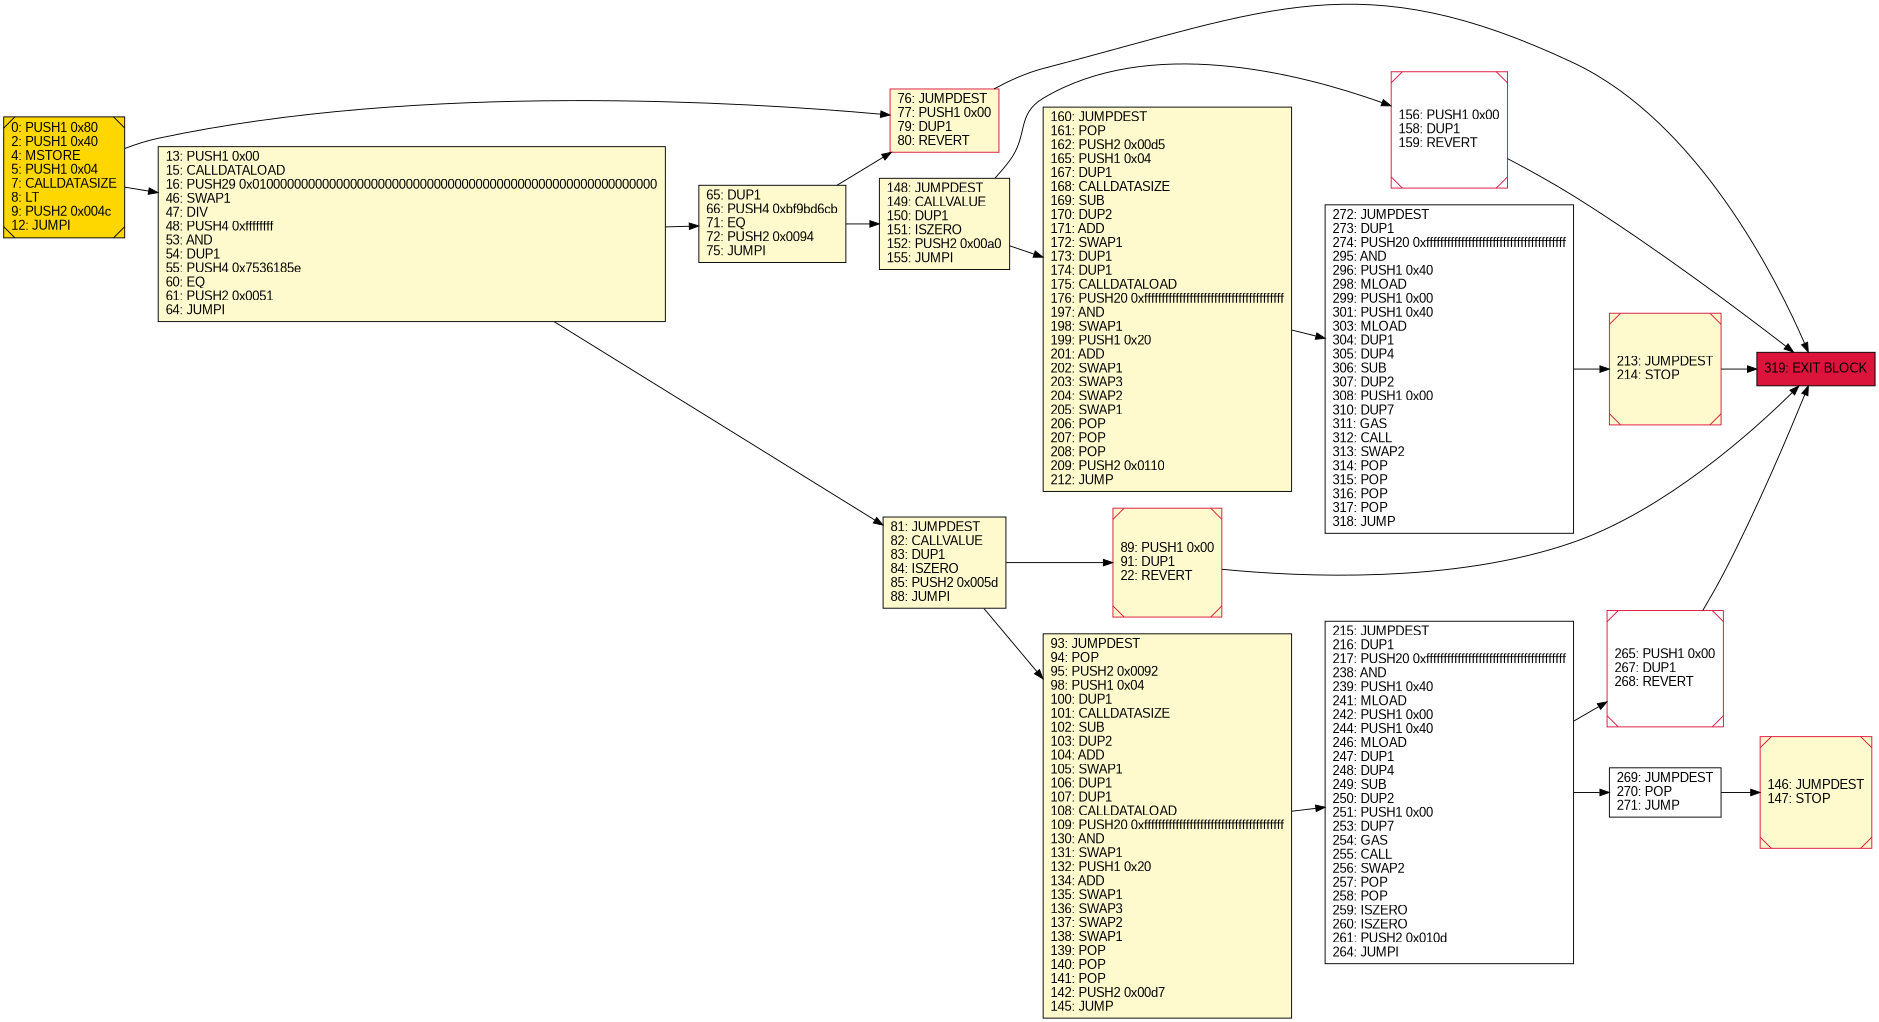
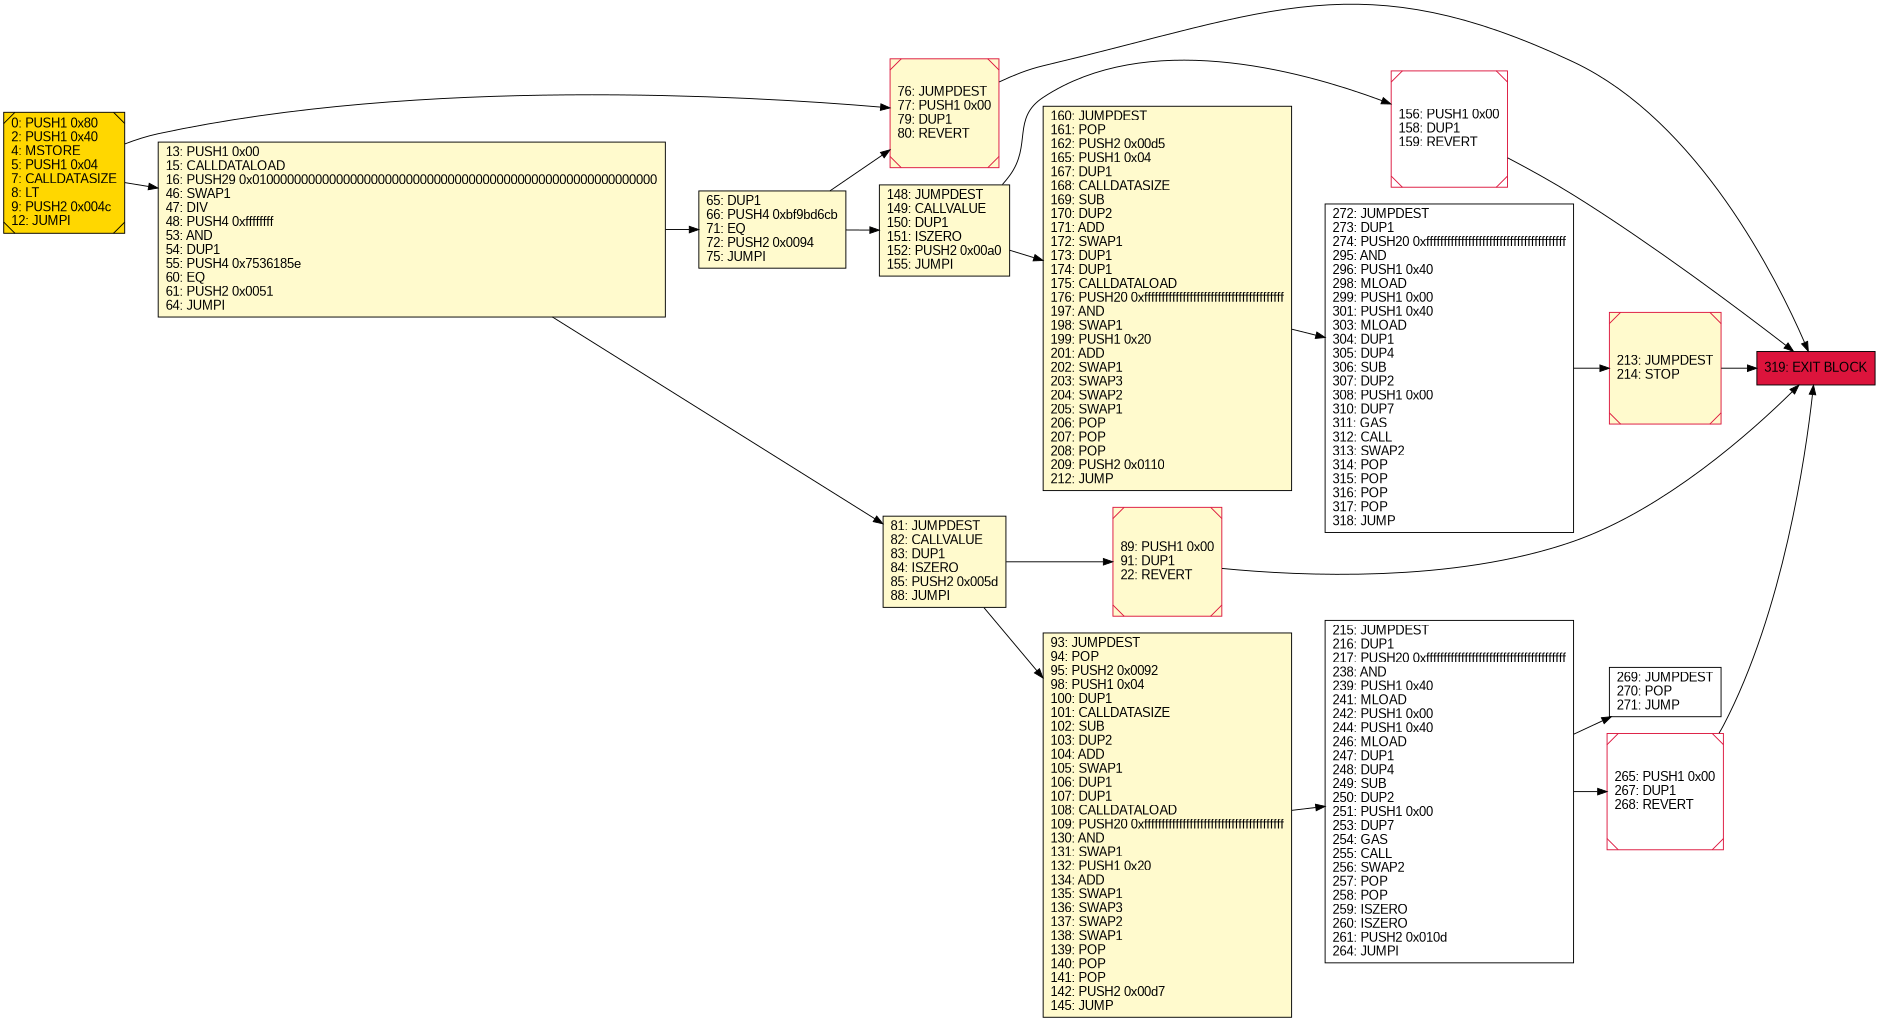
node "76: JUMPDEST 77: PUSH1 0x00 79: DUP1 80: REVERT": shape box -> Msquare
node "146: JUMPDEST 147: STOP": removed
